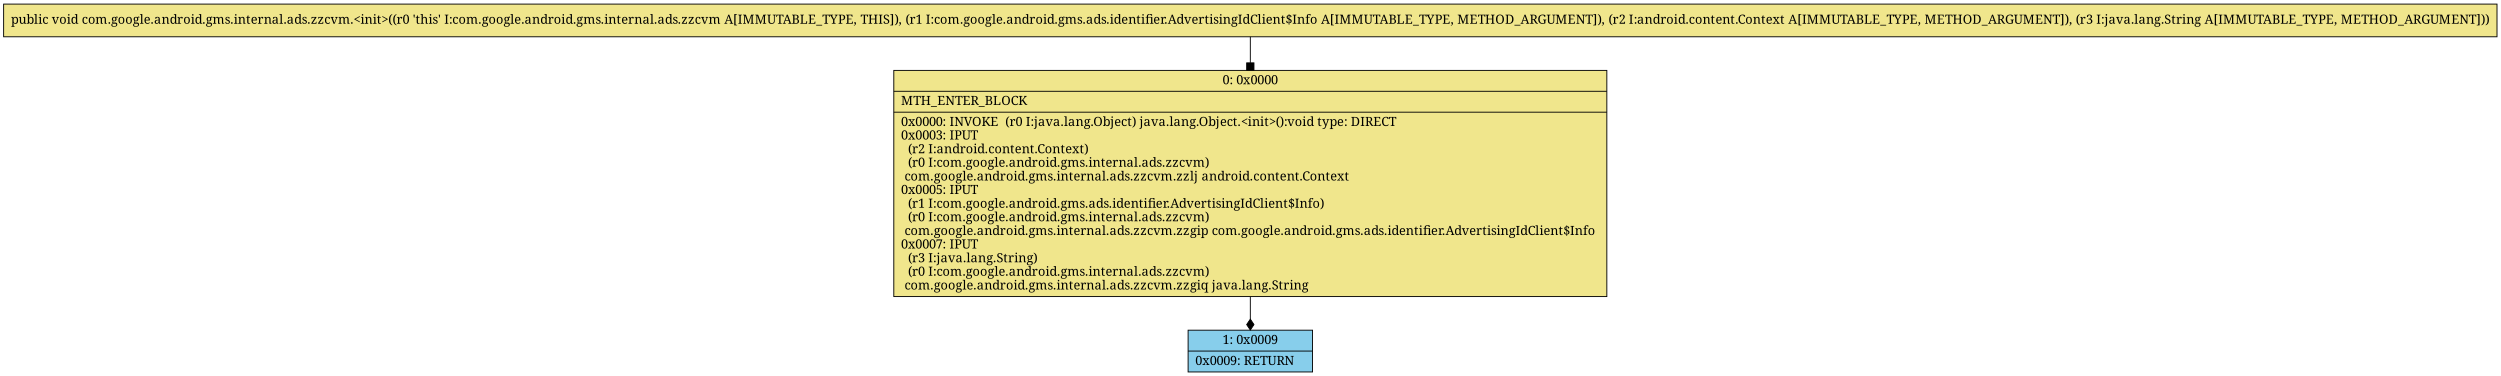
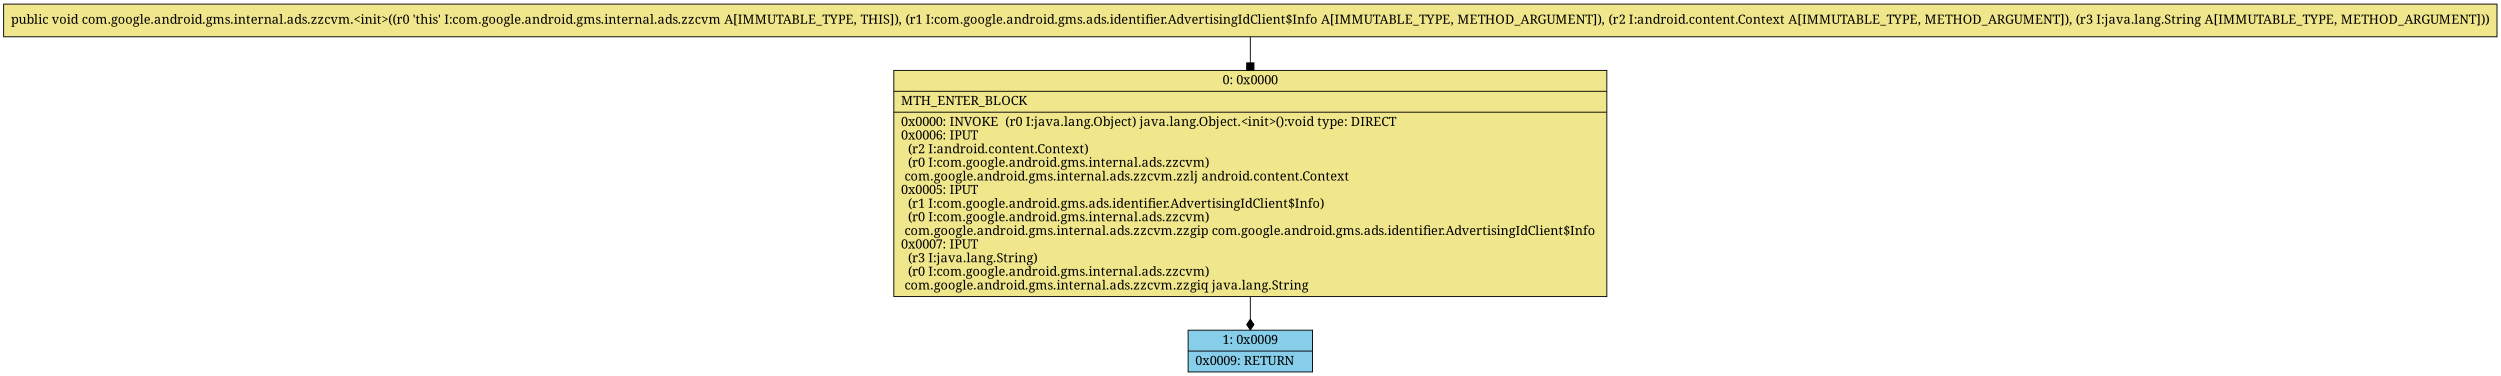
node "0: 0x0000": text "0x0003: IPUT" -> "0x0006: IPUT"
